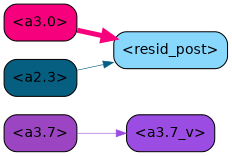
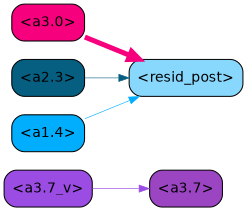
node "<a1.4>": added
edge "<a3.7>" -> "<a3.7_v>": reversed
